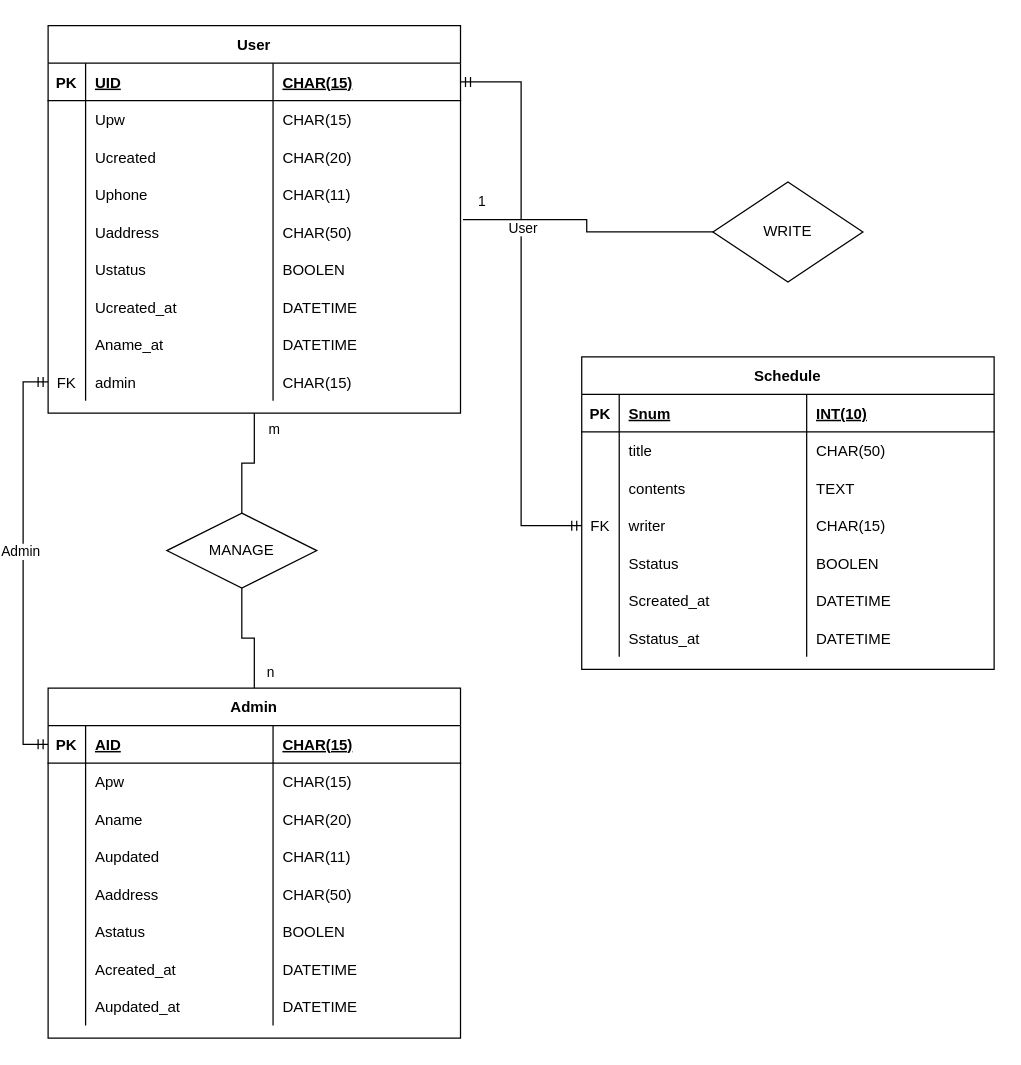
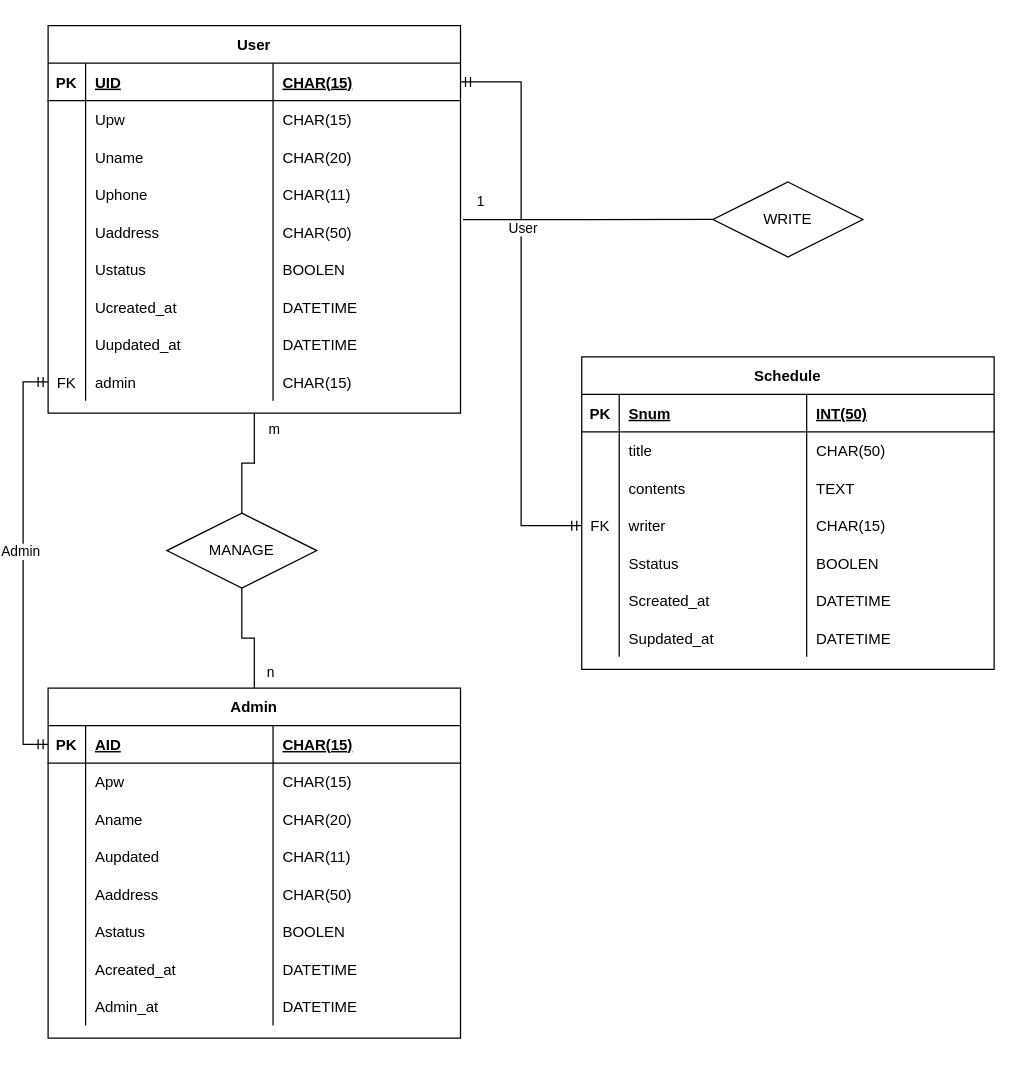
node "Ucreated": label "Ucreated" -> "Uname"
node "WRITE": size 150x100 -> 150x75
node "Aname_at": label "Aname_at" -> "Uupdated_at"
node "INT(10)": label "INT(10)" -> "INT(50)"
node "Sstatus_at": label "Sstatus_at" -> "Supdated_at"
node "Aupdated_at": label "Aupdated_at" -> "Admin_at"
